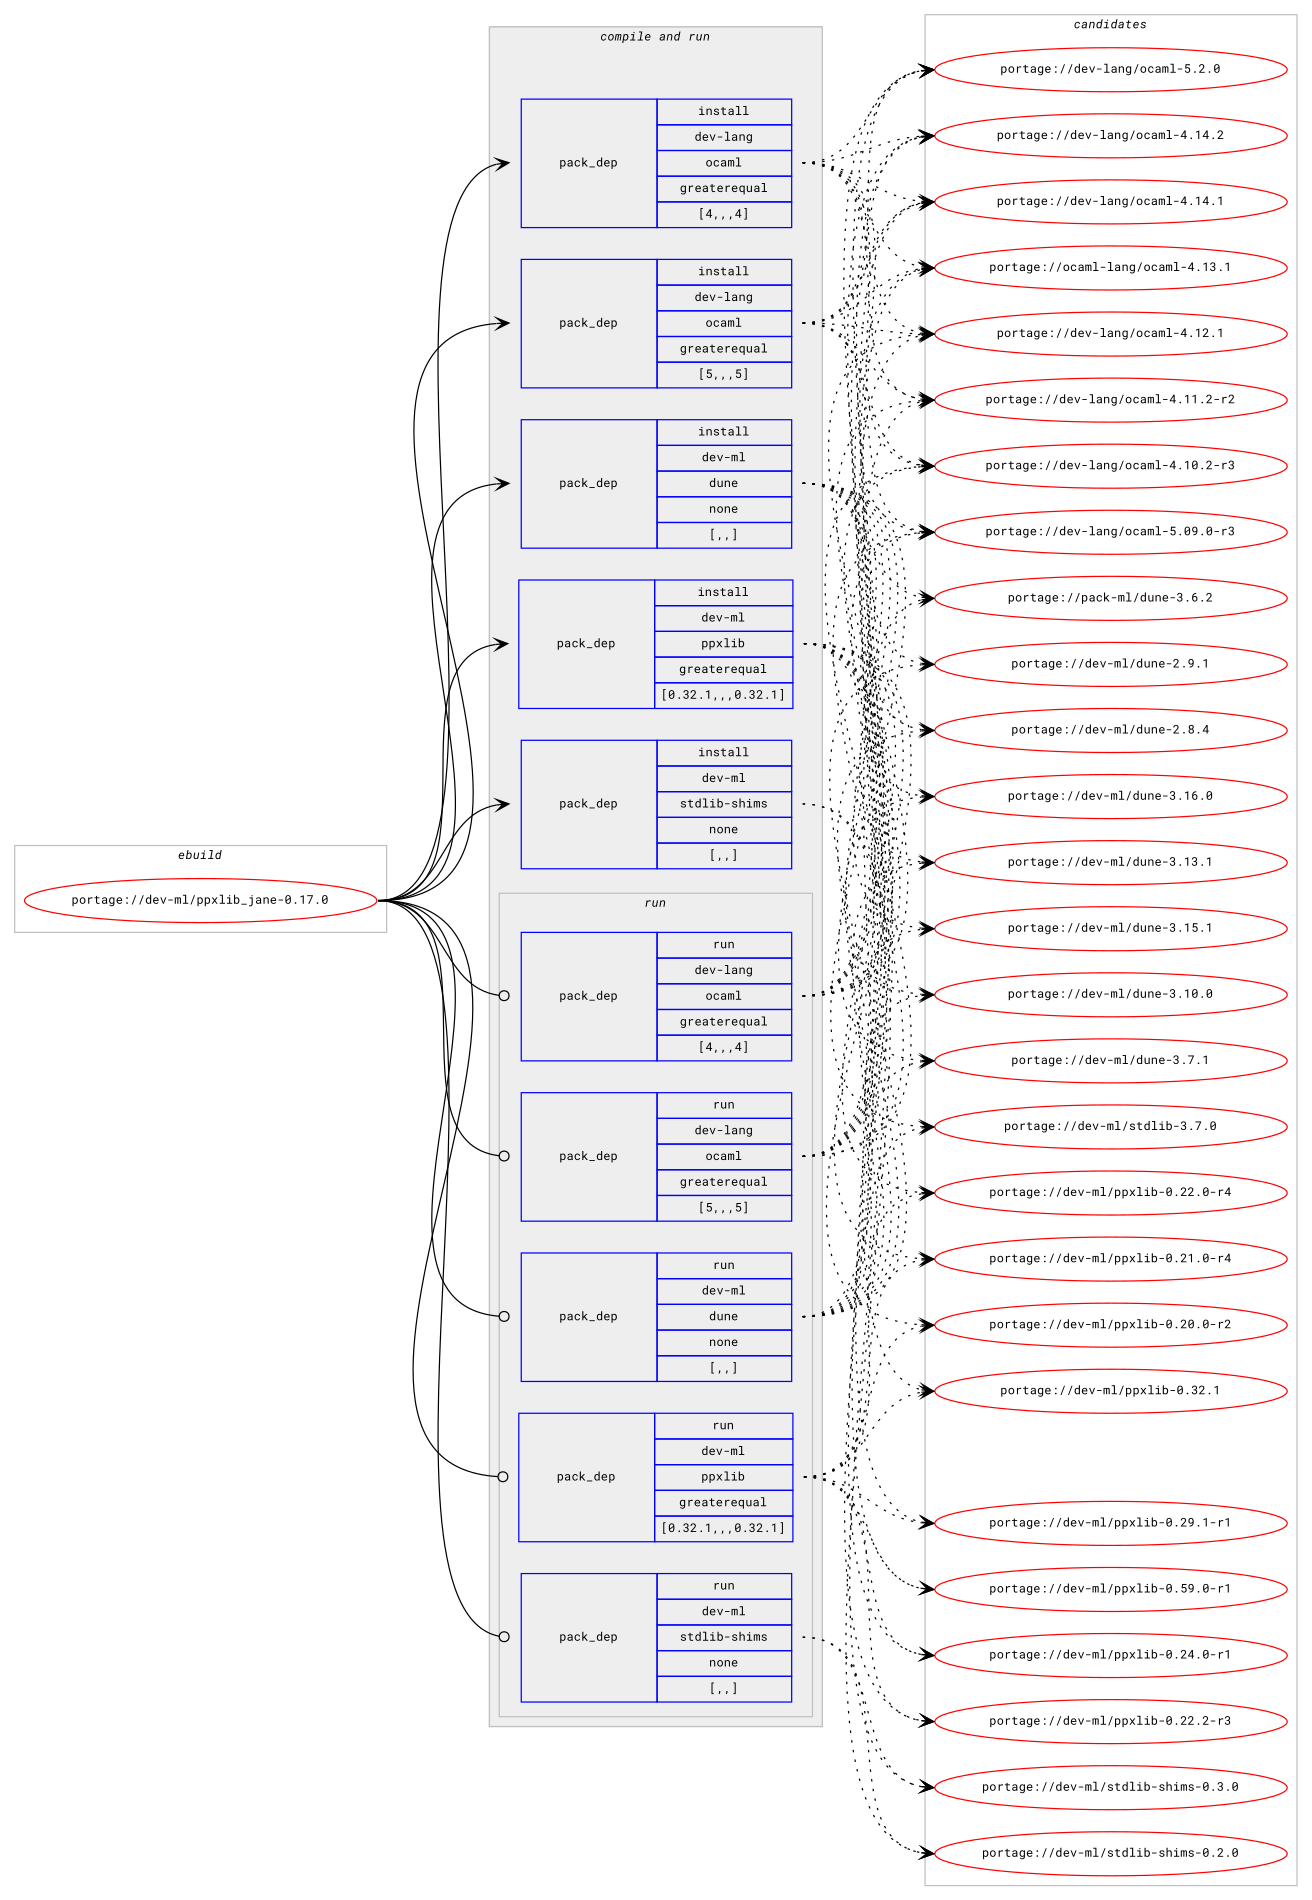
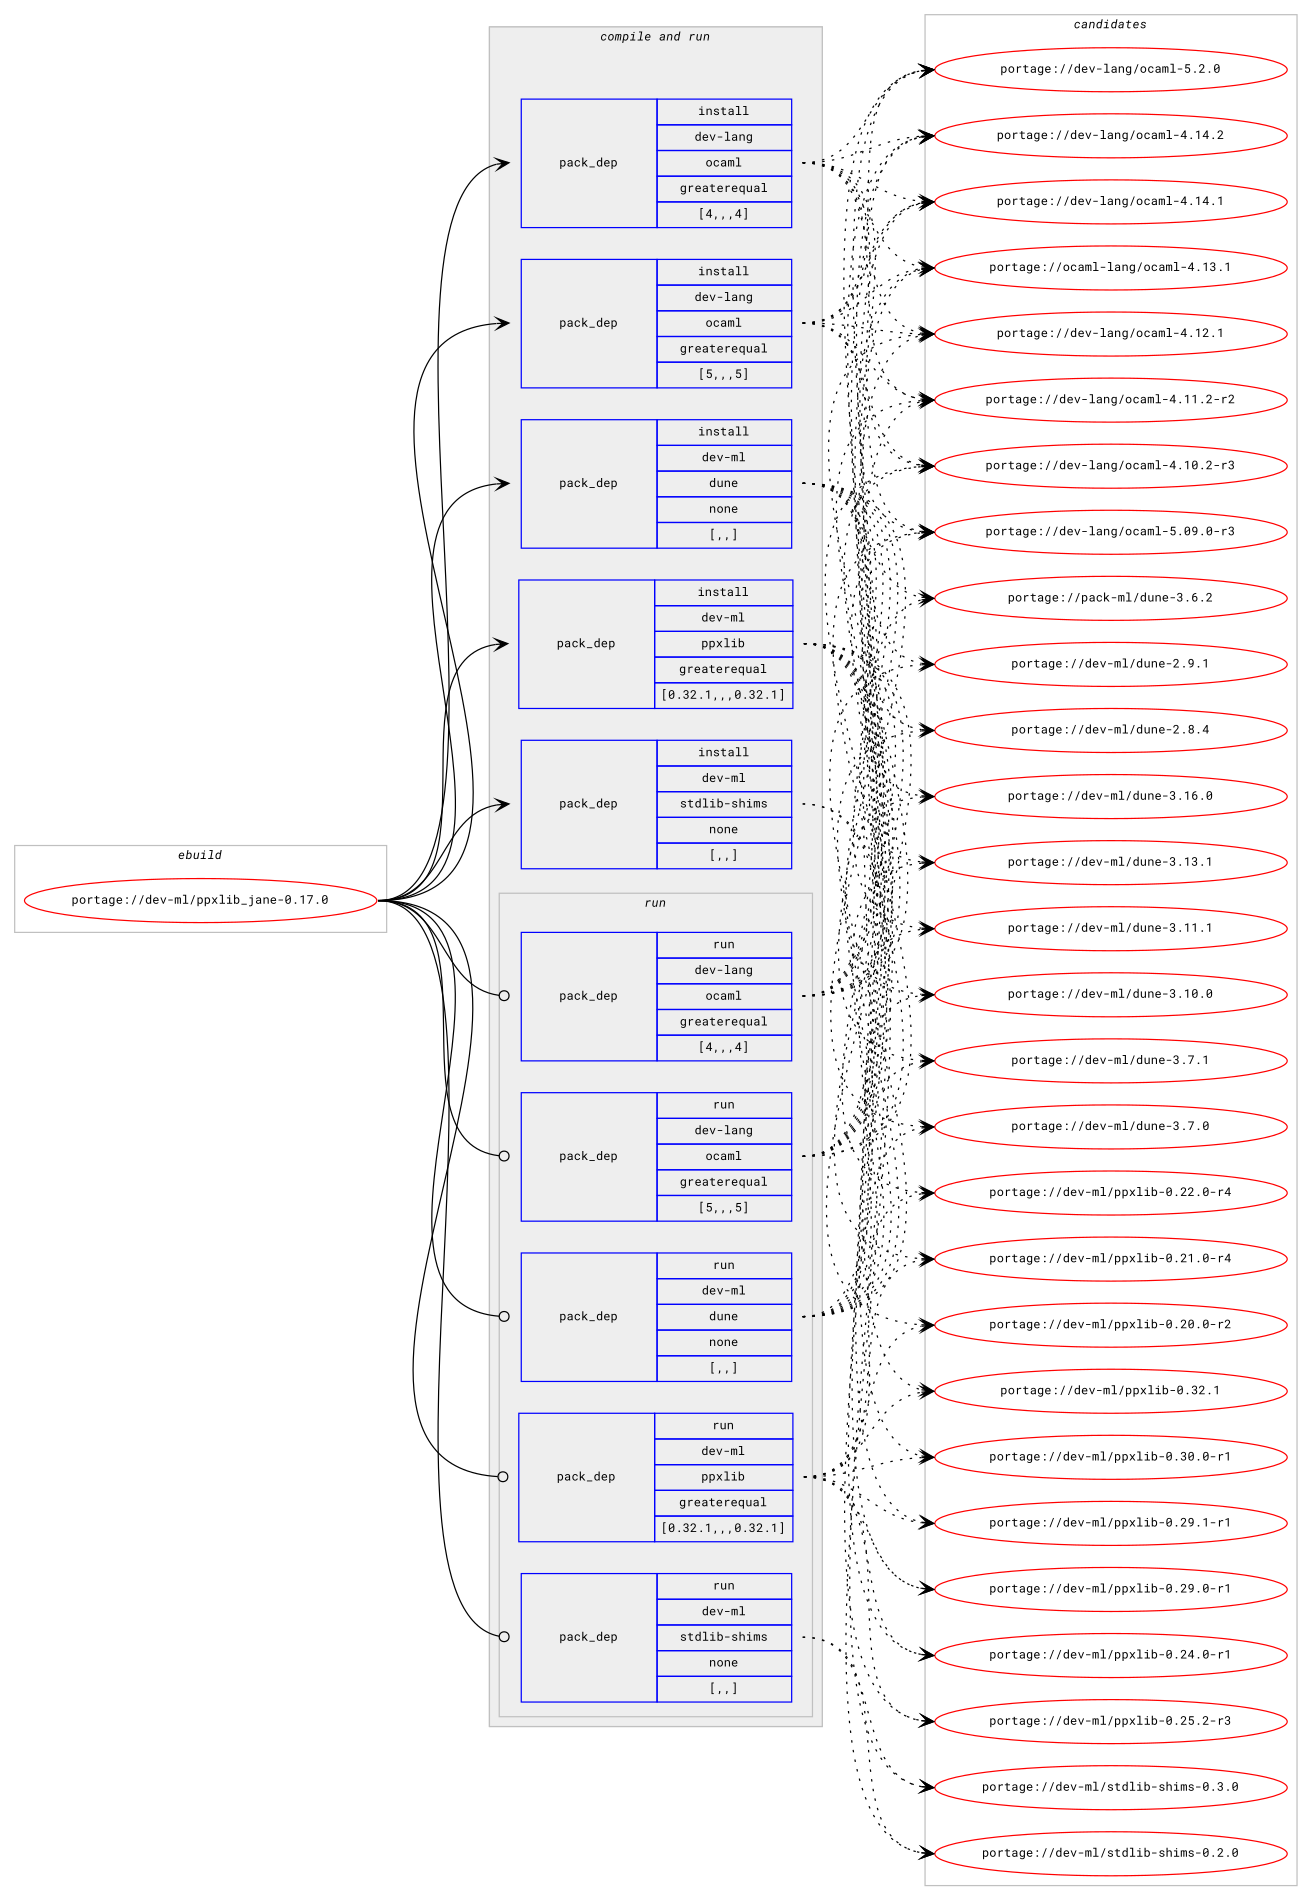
node "portage://dev-ml/dune-3.15.1": label "portage://dev-ml/dune-3.15.1" -> "portage://dev-ml/dune-3.11.1"
node "portage://dev-ml/stdlib-3.7.0": label "portage://dev-ml/stdlib-3.7.0" -> "portage://dev-ml/dune-3.7.0"
node "portage://dev-ml/ppxlib-0.30.0-r1": added
node "portage://dev-ml/ppxlib-0.59.0-r1": label "portage://dev-ml/ppxlib-0.59.0-r1" -> "portage://dev-ml/ppxlib-0.29.0-r1"
node "portage://dev-ml/ppxlib-0.22.2-r3": label "portage://dev-ml/ppxlib-0.22.2-r3" -> "portage://dev-ml/ppxlib-0.25.2-r3"
